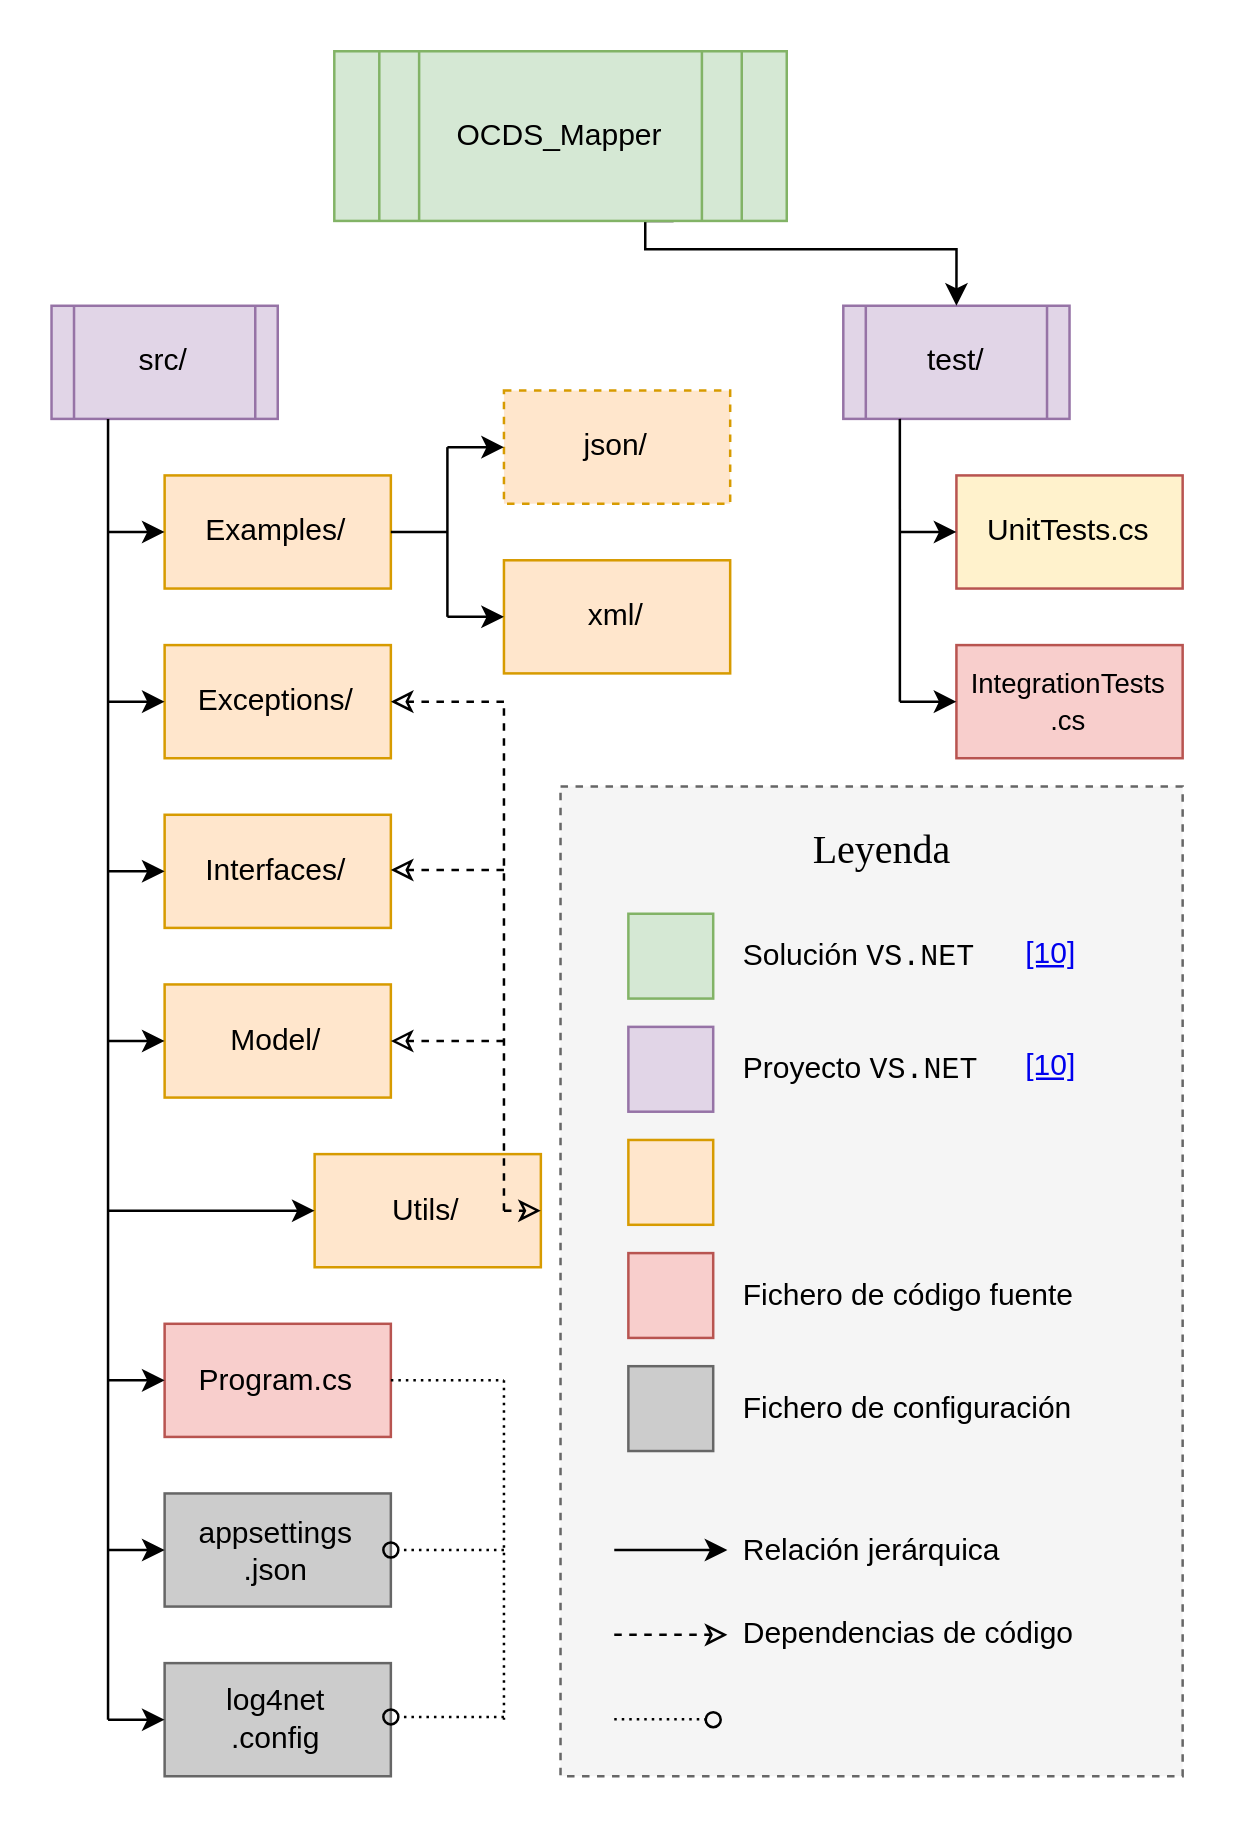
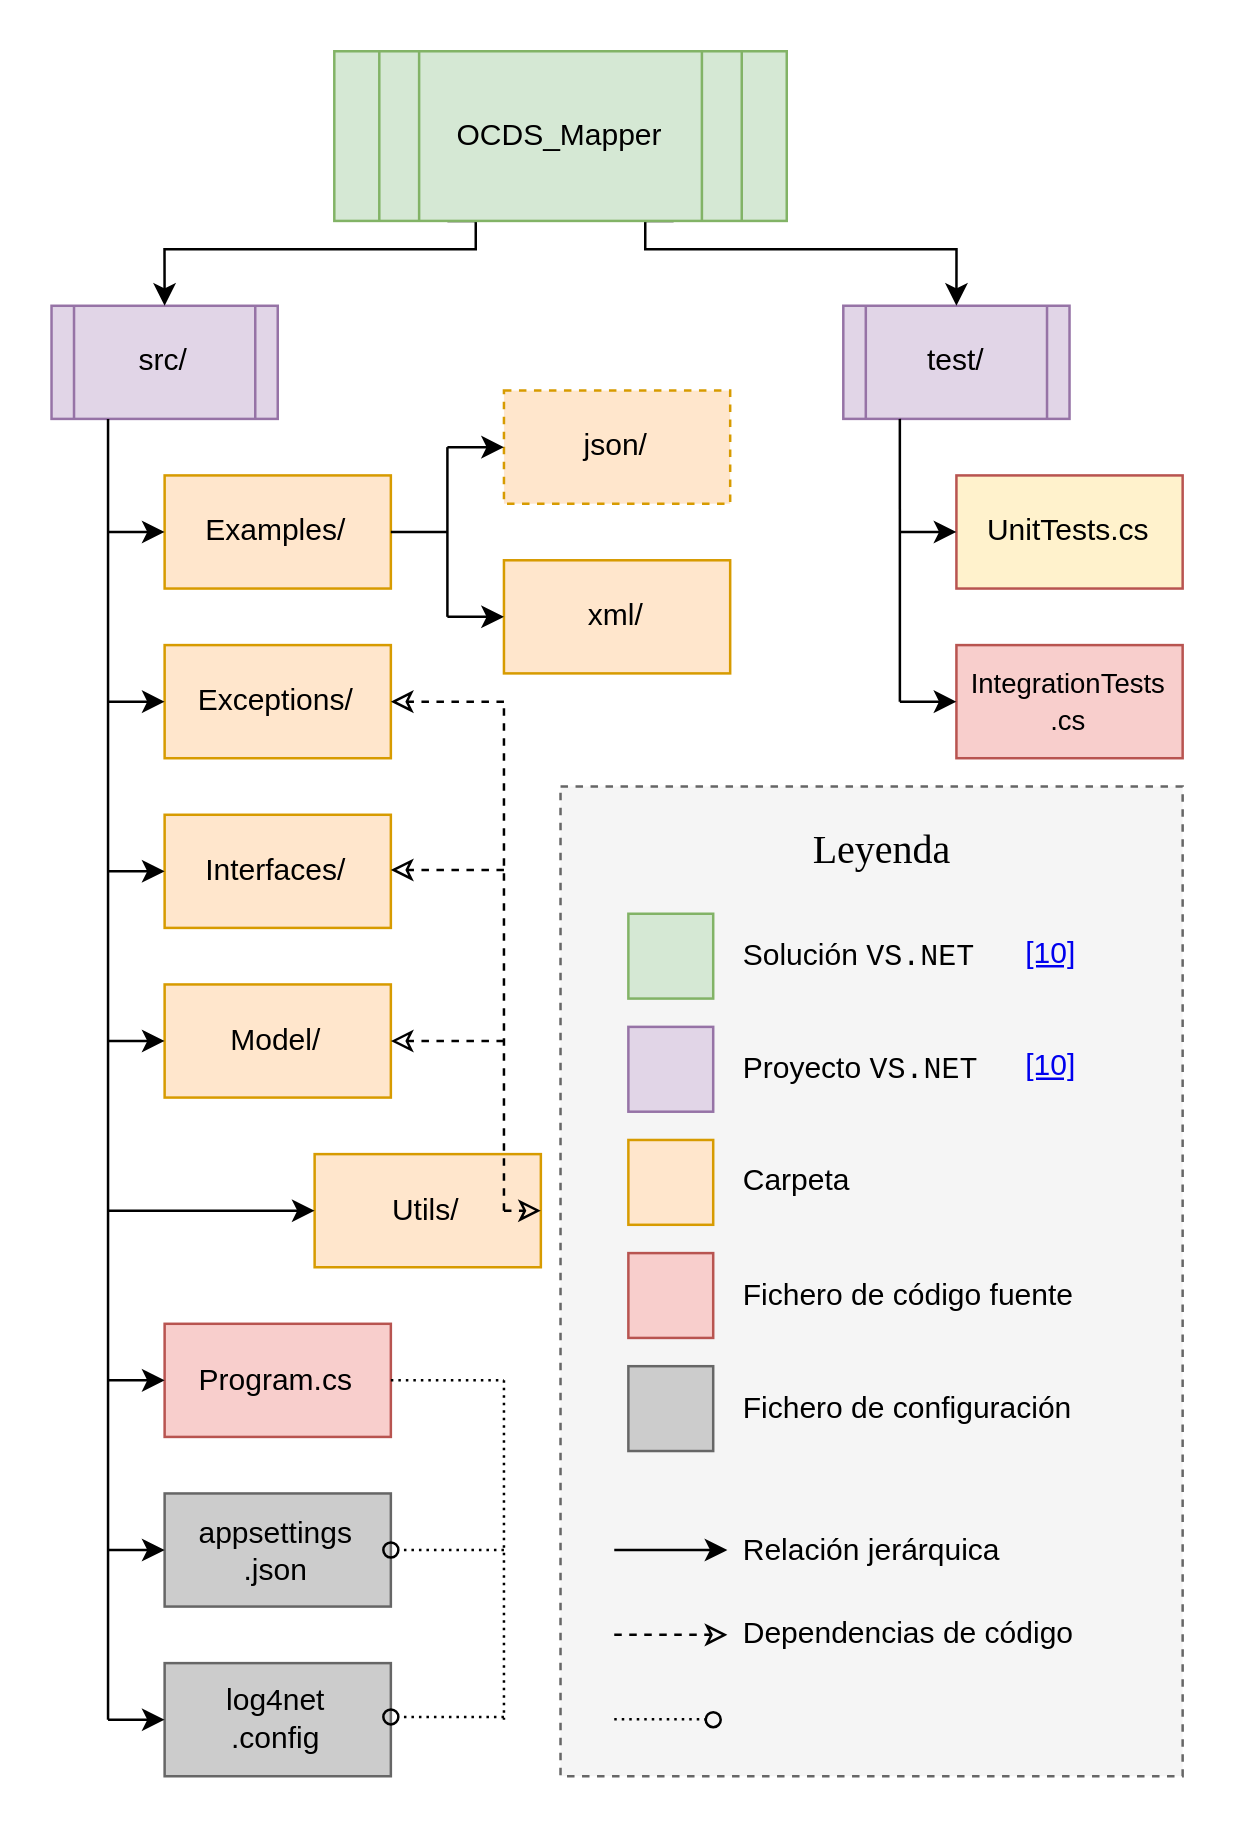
edge "OCDS_Mapper" -> "src/": added
node "Carpeta": added
